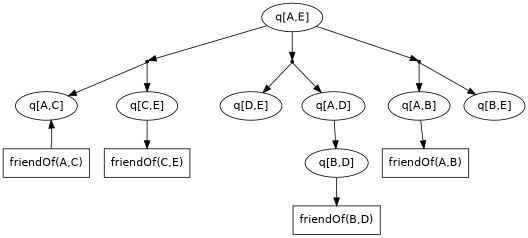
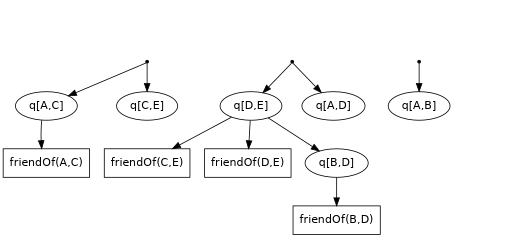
node "q[A,E]": removed
node "q[B,E]": removed
edge "q[C,E]" -> "friendOf(C,E)": now "q[D,E]" -> "friendOf(C,E)"
edge "q[A,D]" -> "q[B,D]": now "q[D,E]" -> "q[B,D]"
edge "friendOf(A,C)" -> "q[A,C]": reversed
node "friendOf(D,E)": added
node "friendOf(A,B)": removed
